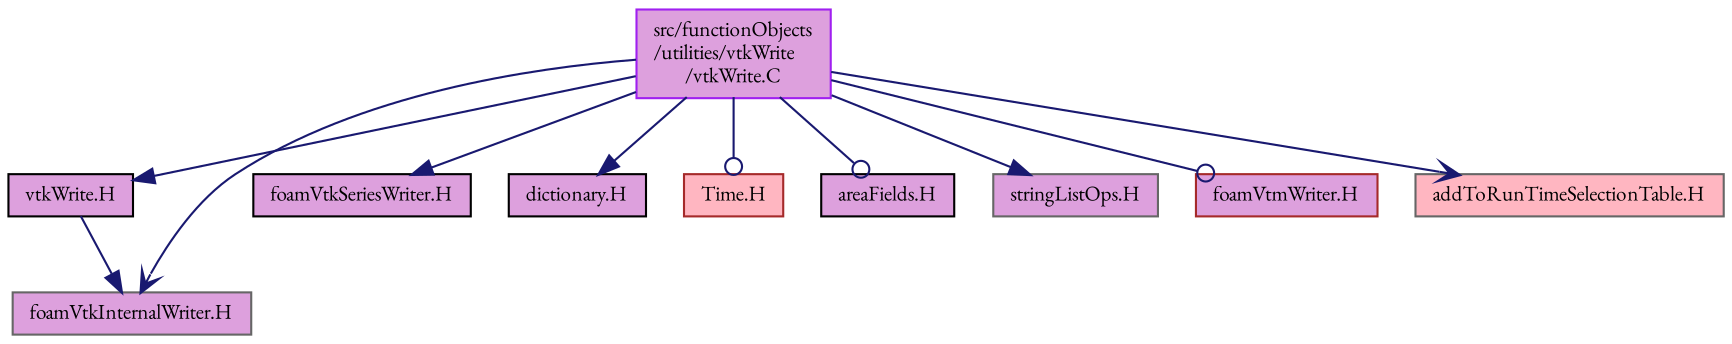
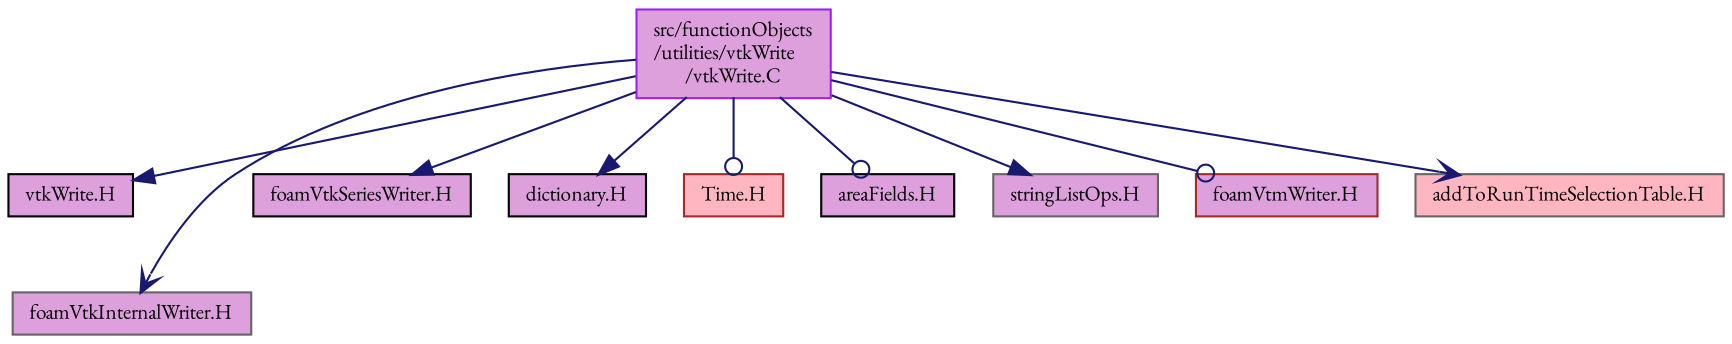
edge "vtkWrite.H" -> "foamVtkInternalWriter.H": removed
